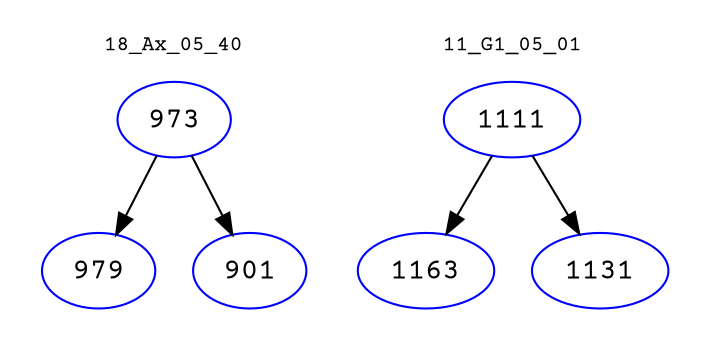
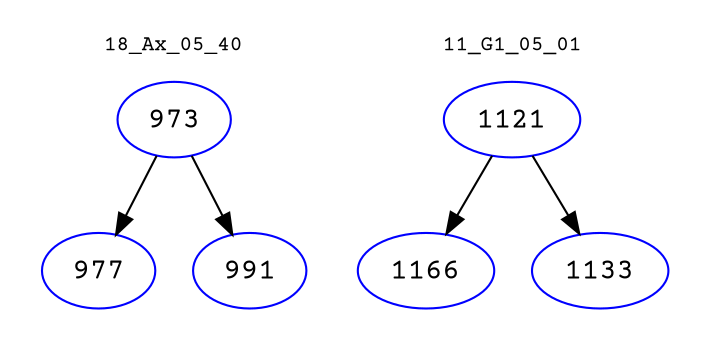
node "1111": label "1111" -> "1121"
node "979": label "979" -> "977"
node "901": label "901" -> "991"
node "1163": label "1163" -> "1166"
node "1131": label "1131" -> "1133"
